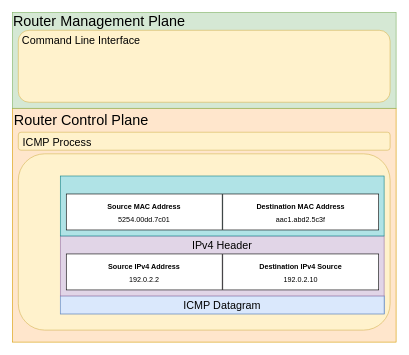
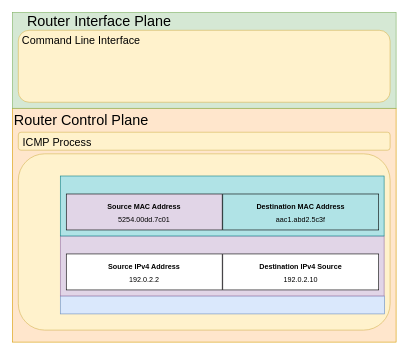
node "Router Management Plane": label "Router Management Plane" -> "Router Interface Plane"
node "Source MAC Address 5254.00dd.7c01": fillcolor #ffffff -> #e1d5e7
node "Destination MAC Address aac1.abd2.5c3f": fillcolor #ffffff -> #b0e3e6
node "IPv4 Header": removed
node "ICMP Datagram": removed
